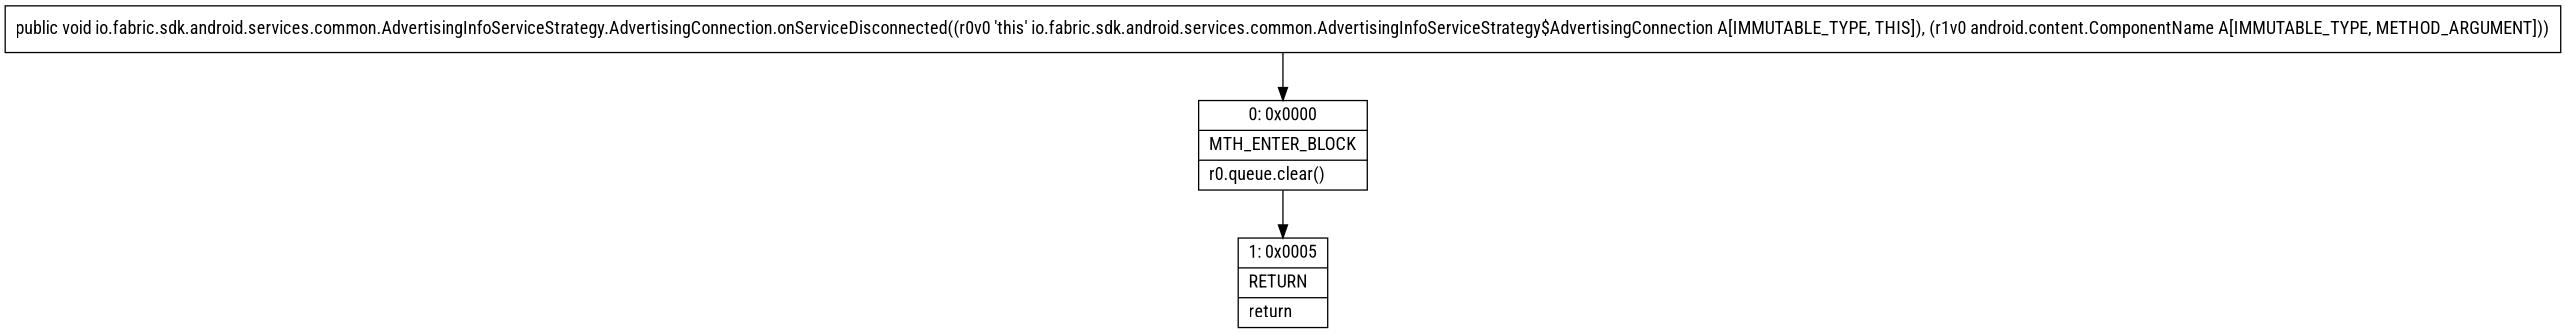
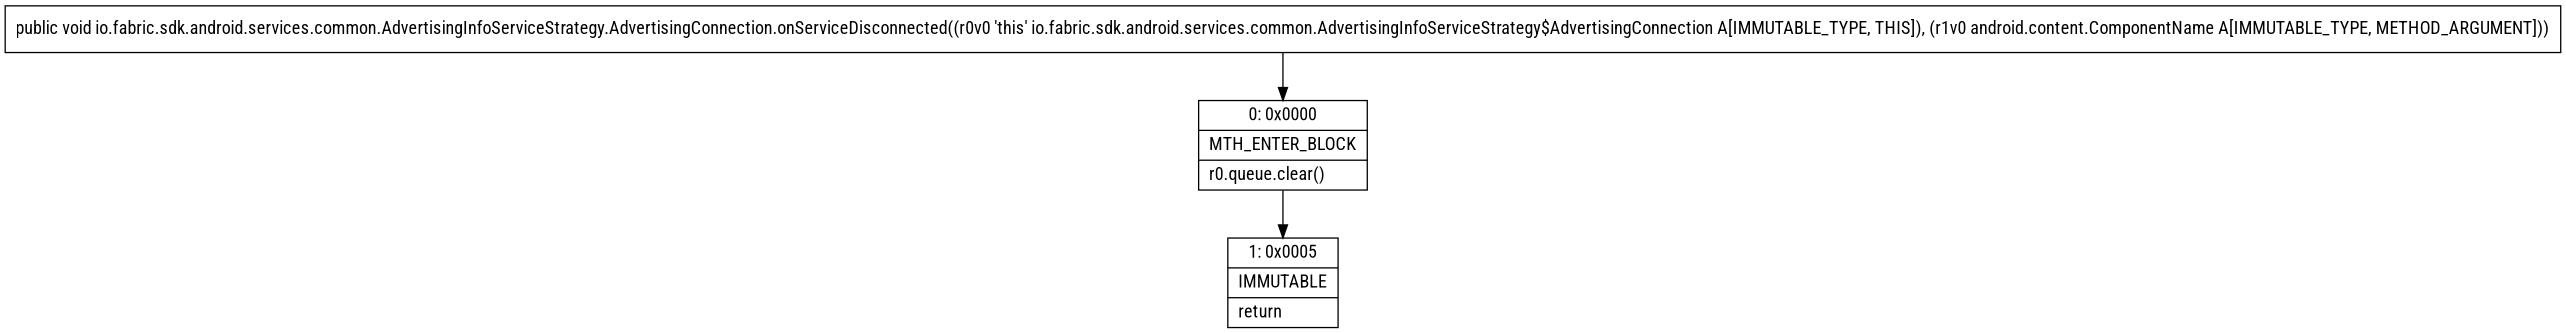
node "1: 0x0005": text "RETURN" -> "IMMUTABLE"
